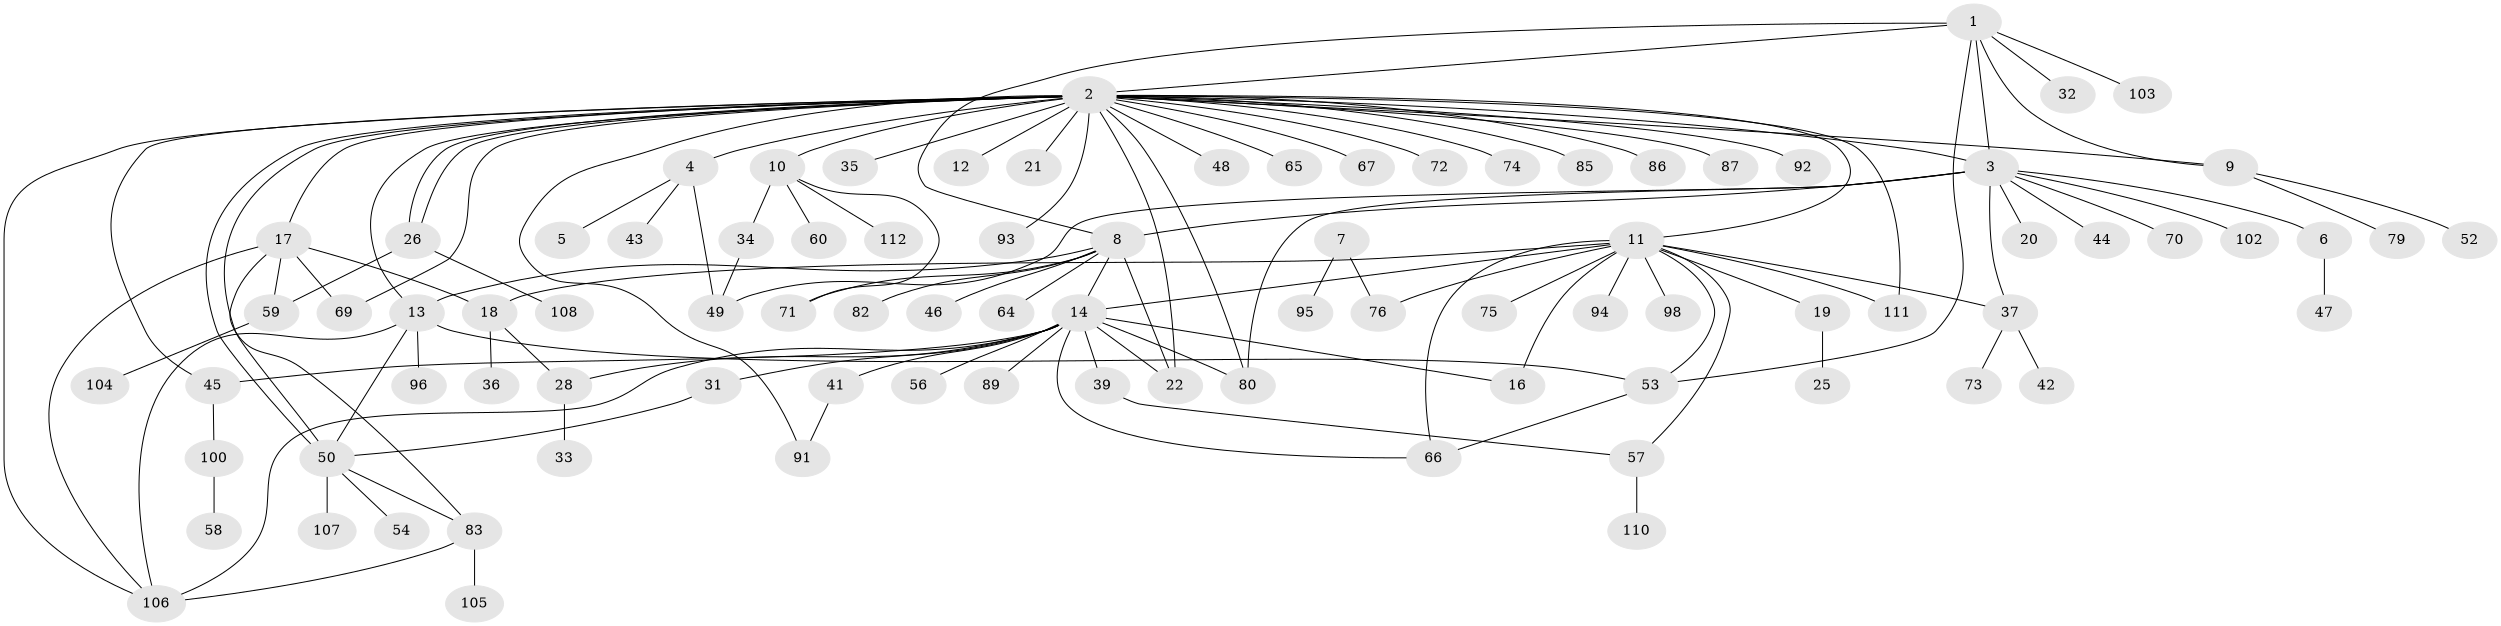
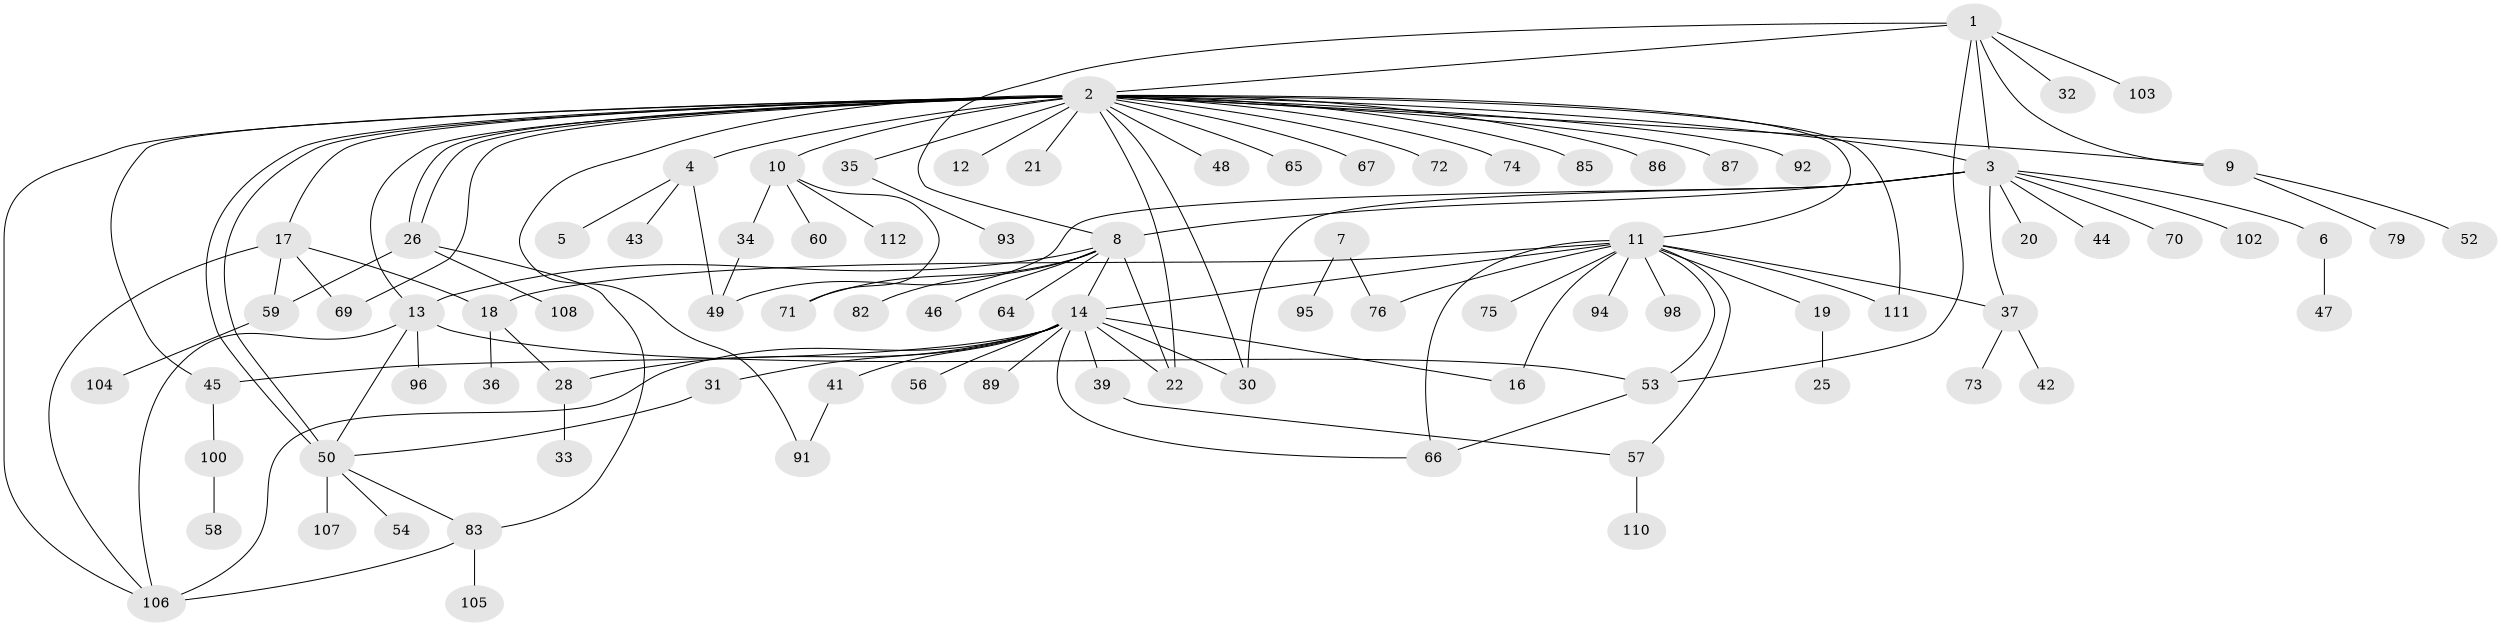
edge "2" -- "93": now "35" -- "93"
edge "17" -- "83": now "26" -- "83"
node "80": label "80" -> "30"
